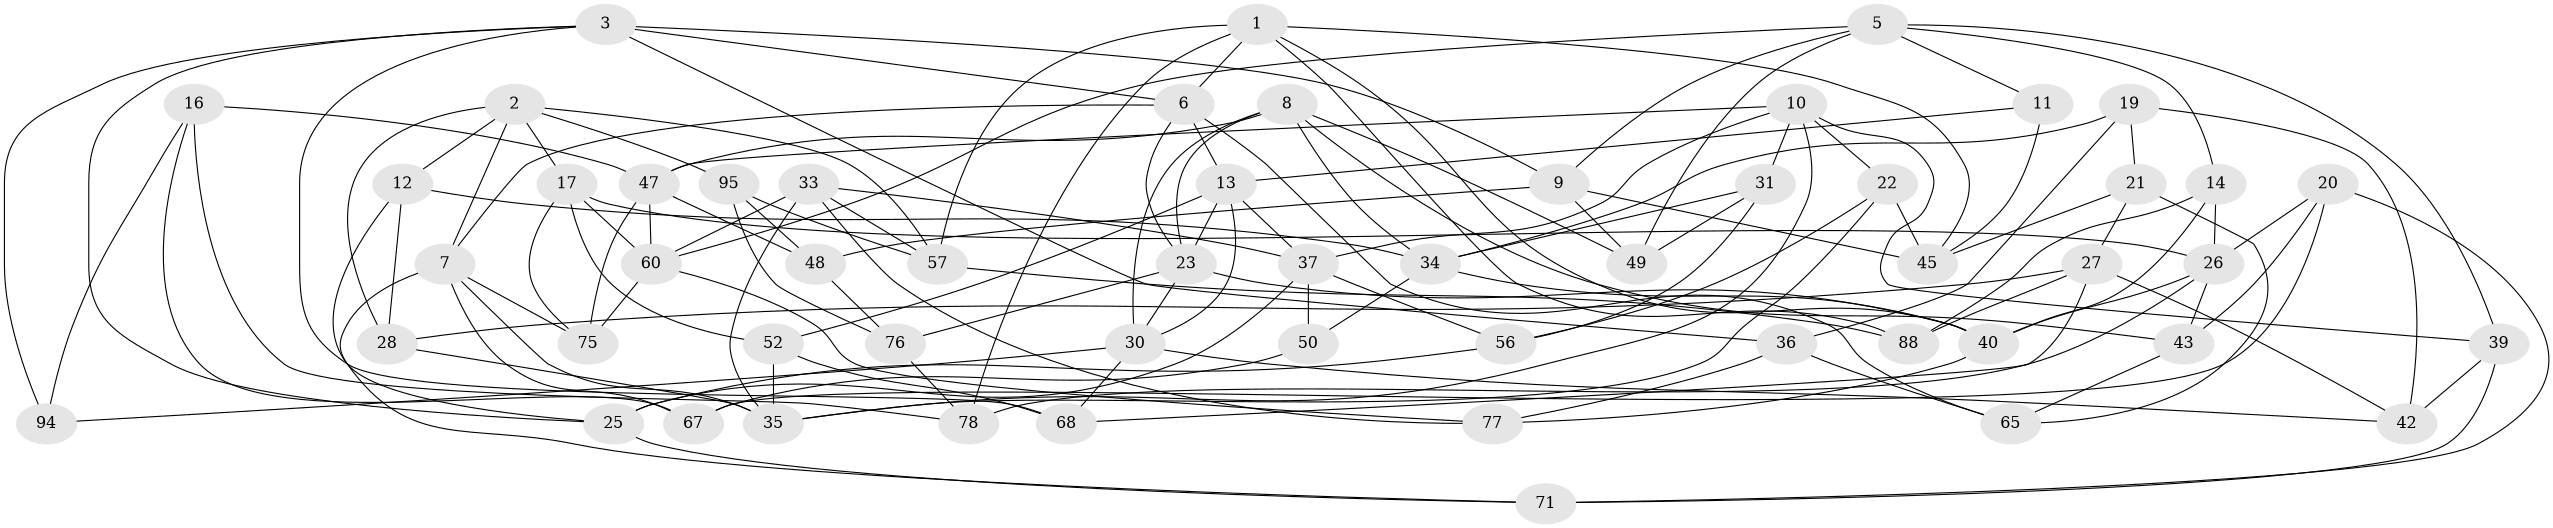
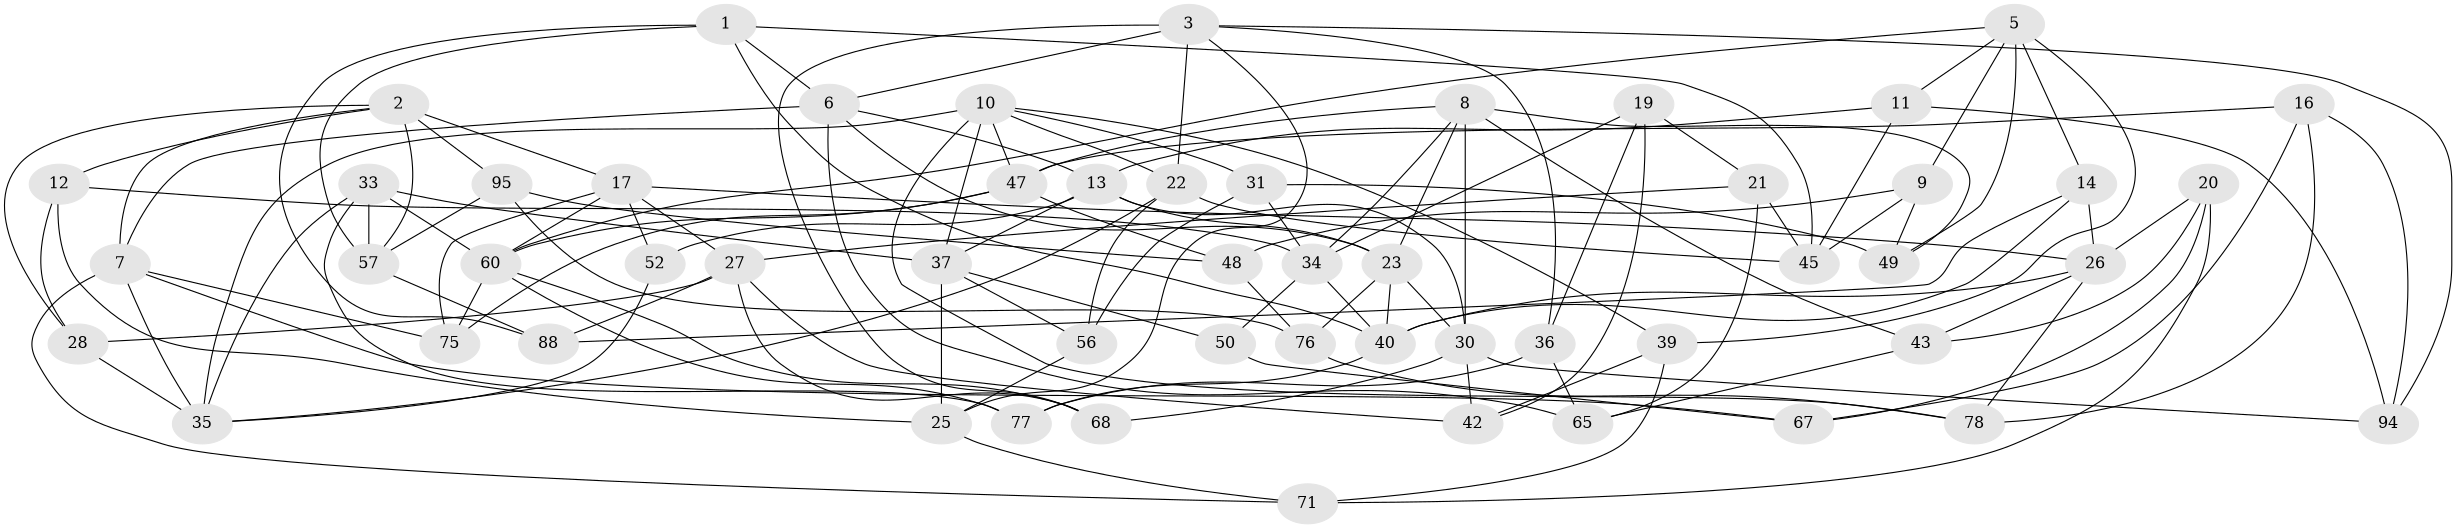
edge "3" -- "9": now "3" -- "22"
edge "11" -- "94": added
edge "1" -- "78": now "10" -- "78"
edge "17" -- "27": added
edge "52" -- "68": now "60" -- "68"
